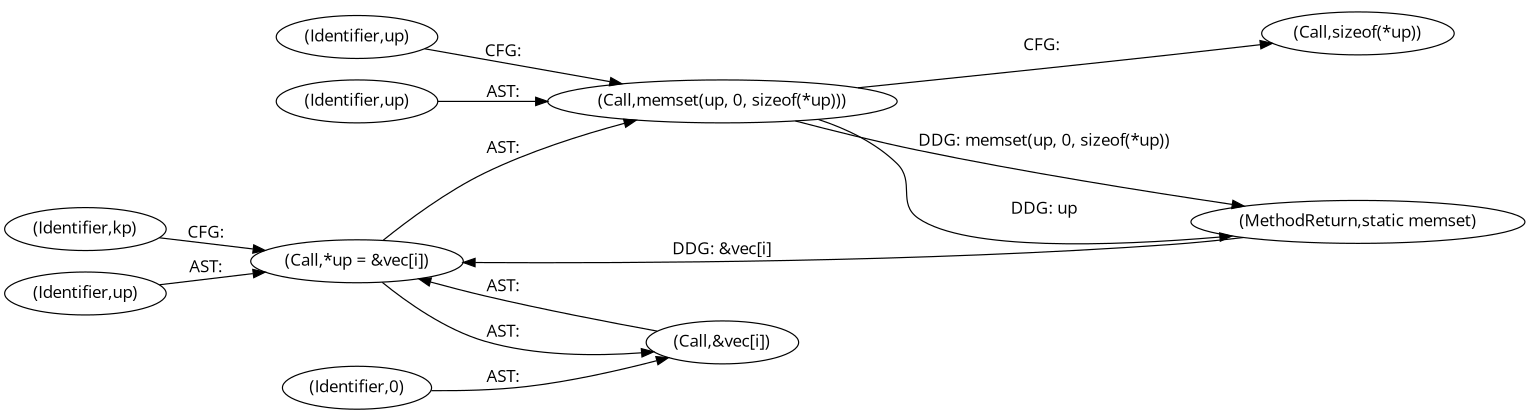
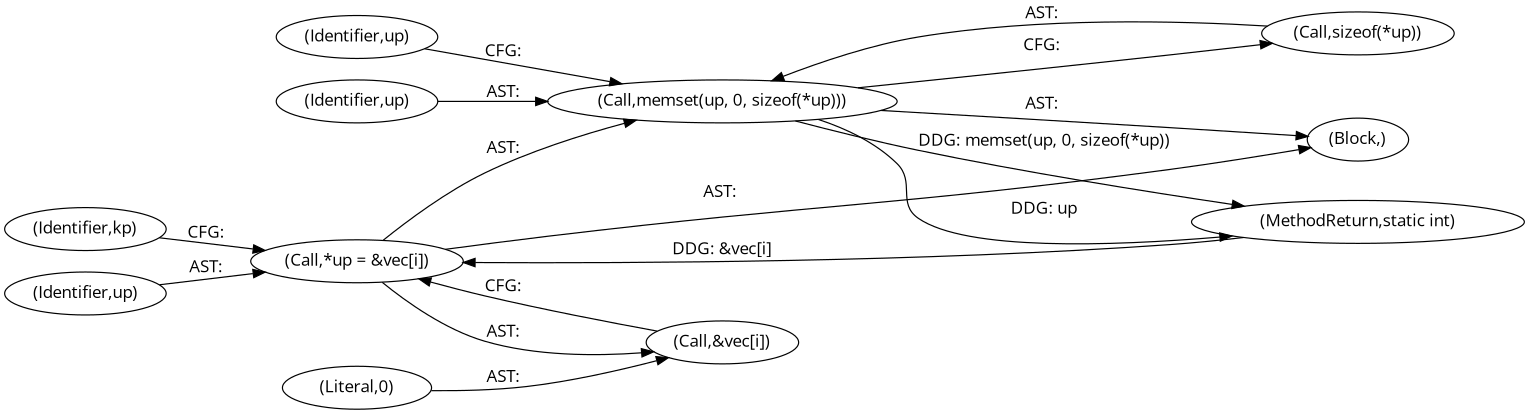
edge "(Call,sizeof(*up))" -> "(Call,memset(up, 0, sizeof(*up)))": added, label "AST:"
node "(Block,)": added
node "(MethodReturn,static memset)": label "(MethodReturn,static memset)" -> "(MethodReturn,static int)"
edge "(Call,&vec[i])" -> "(Call,*up = &vec[i])": label "AST: " -> "CFG: "
node "(Identifier,0)": label "(Identifier,0)" -> "(Literal,0)"
